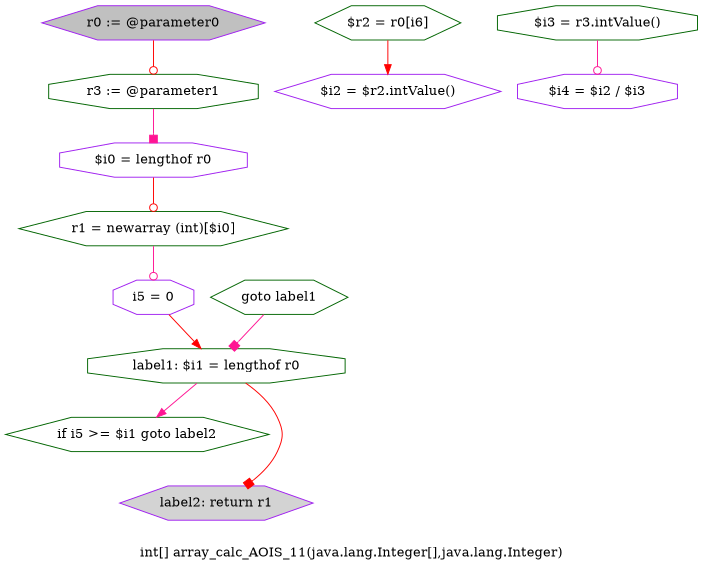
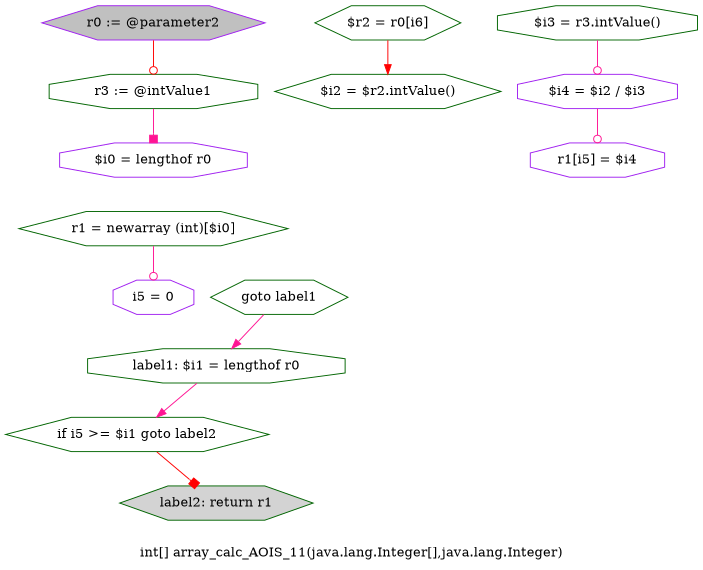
node "r0 := @parameter0": label "r0 := @parameter0" -> "r0 := @parameter2"
node "r3 := @parameter1": label "r3 := @parameter1" -> "r3 := @intValue1"
node "$i2 = $r2.intValue()": color purple -> darkgreen
node "r1[i5] = $i4": added
edge "$i0 = lengthof r0" -> "r1 = newarray (int)[$i0]": removed
edge "i5 = 0" -> "label1: $i1 = lengthof r0": removed
edge "goto label1" -> "label1: $i1 = lengthof r0": arrowhead box -> normal
edge "label1: $i1 = lengthof r0" -> "label2: return r1": now "if i5 >= $i1 goto label2" -> "label2: return r1"
node "label2: return r1": color purple -> darkgreen
